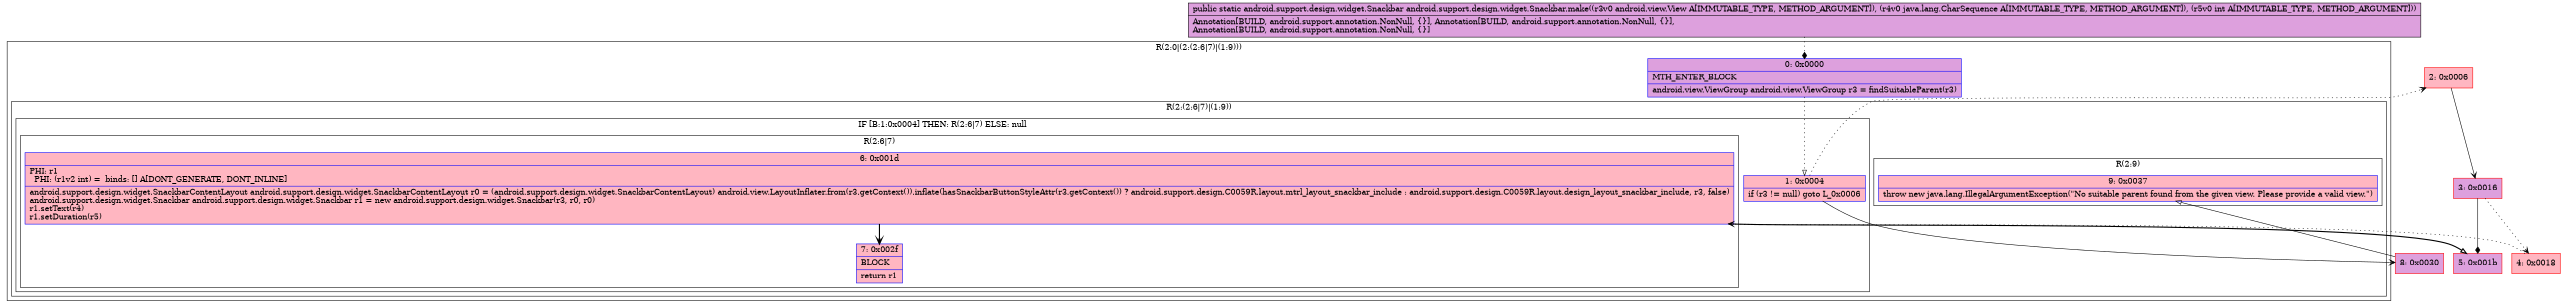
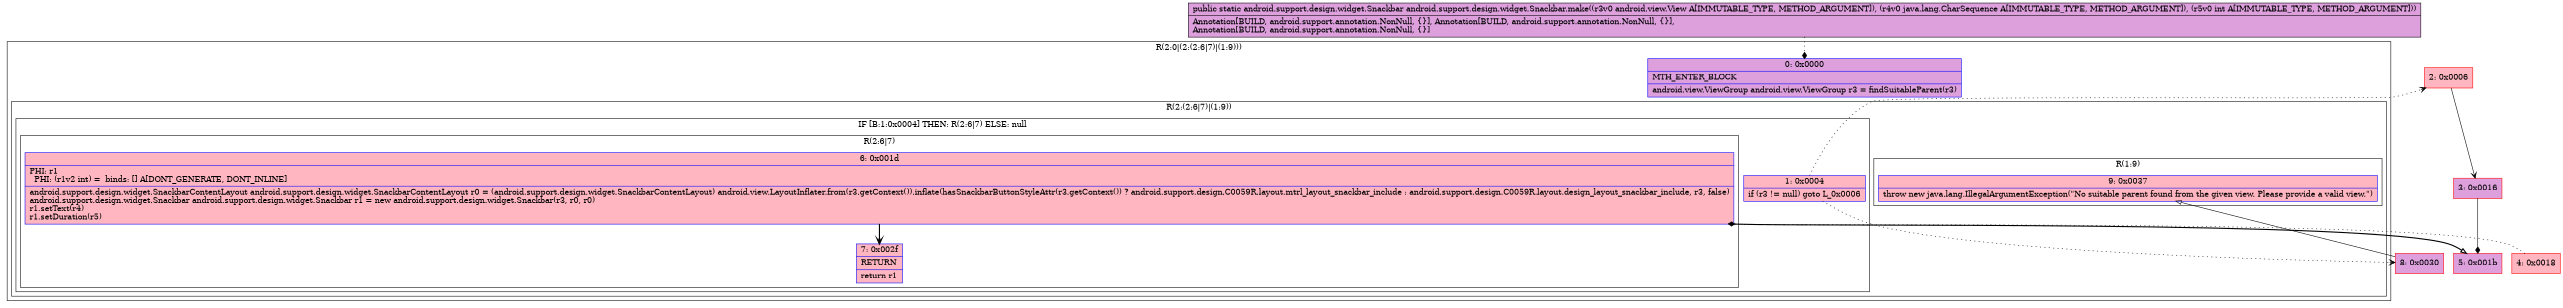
edge "0: 0x0000" -> "1: 0x0004": removed
cluster "R(2:9)": label "R(2:9)" -> "R(1:9)"
edge "3: 0x0016" -> "4: 0x0018": removed
edge "4: 0x0018" -> "6: 0x001d": arrowhead vee -> diamond
edge "1: 0x0004" -> "8: 0x0030": style solid -> dotted
node "7: 0x002f": text "BLOCK" -> "RETURN"
